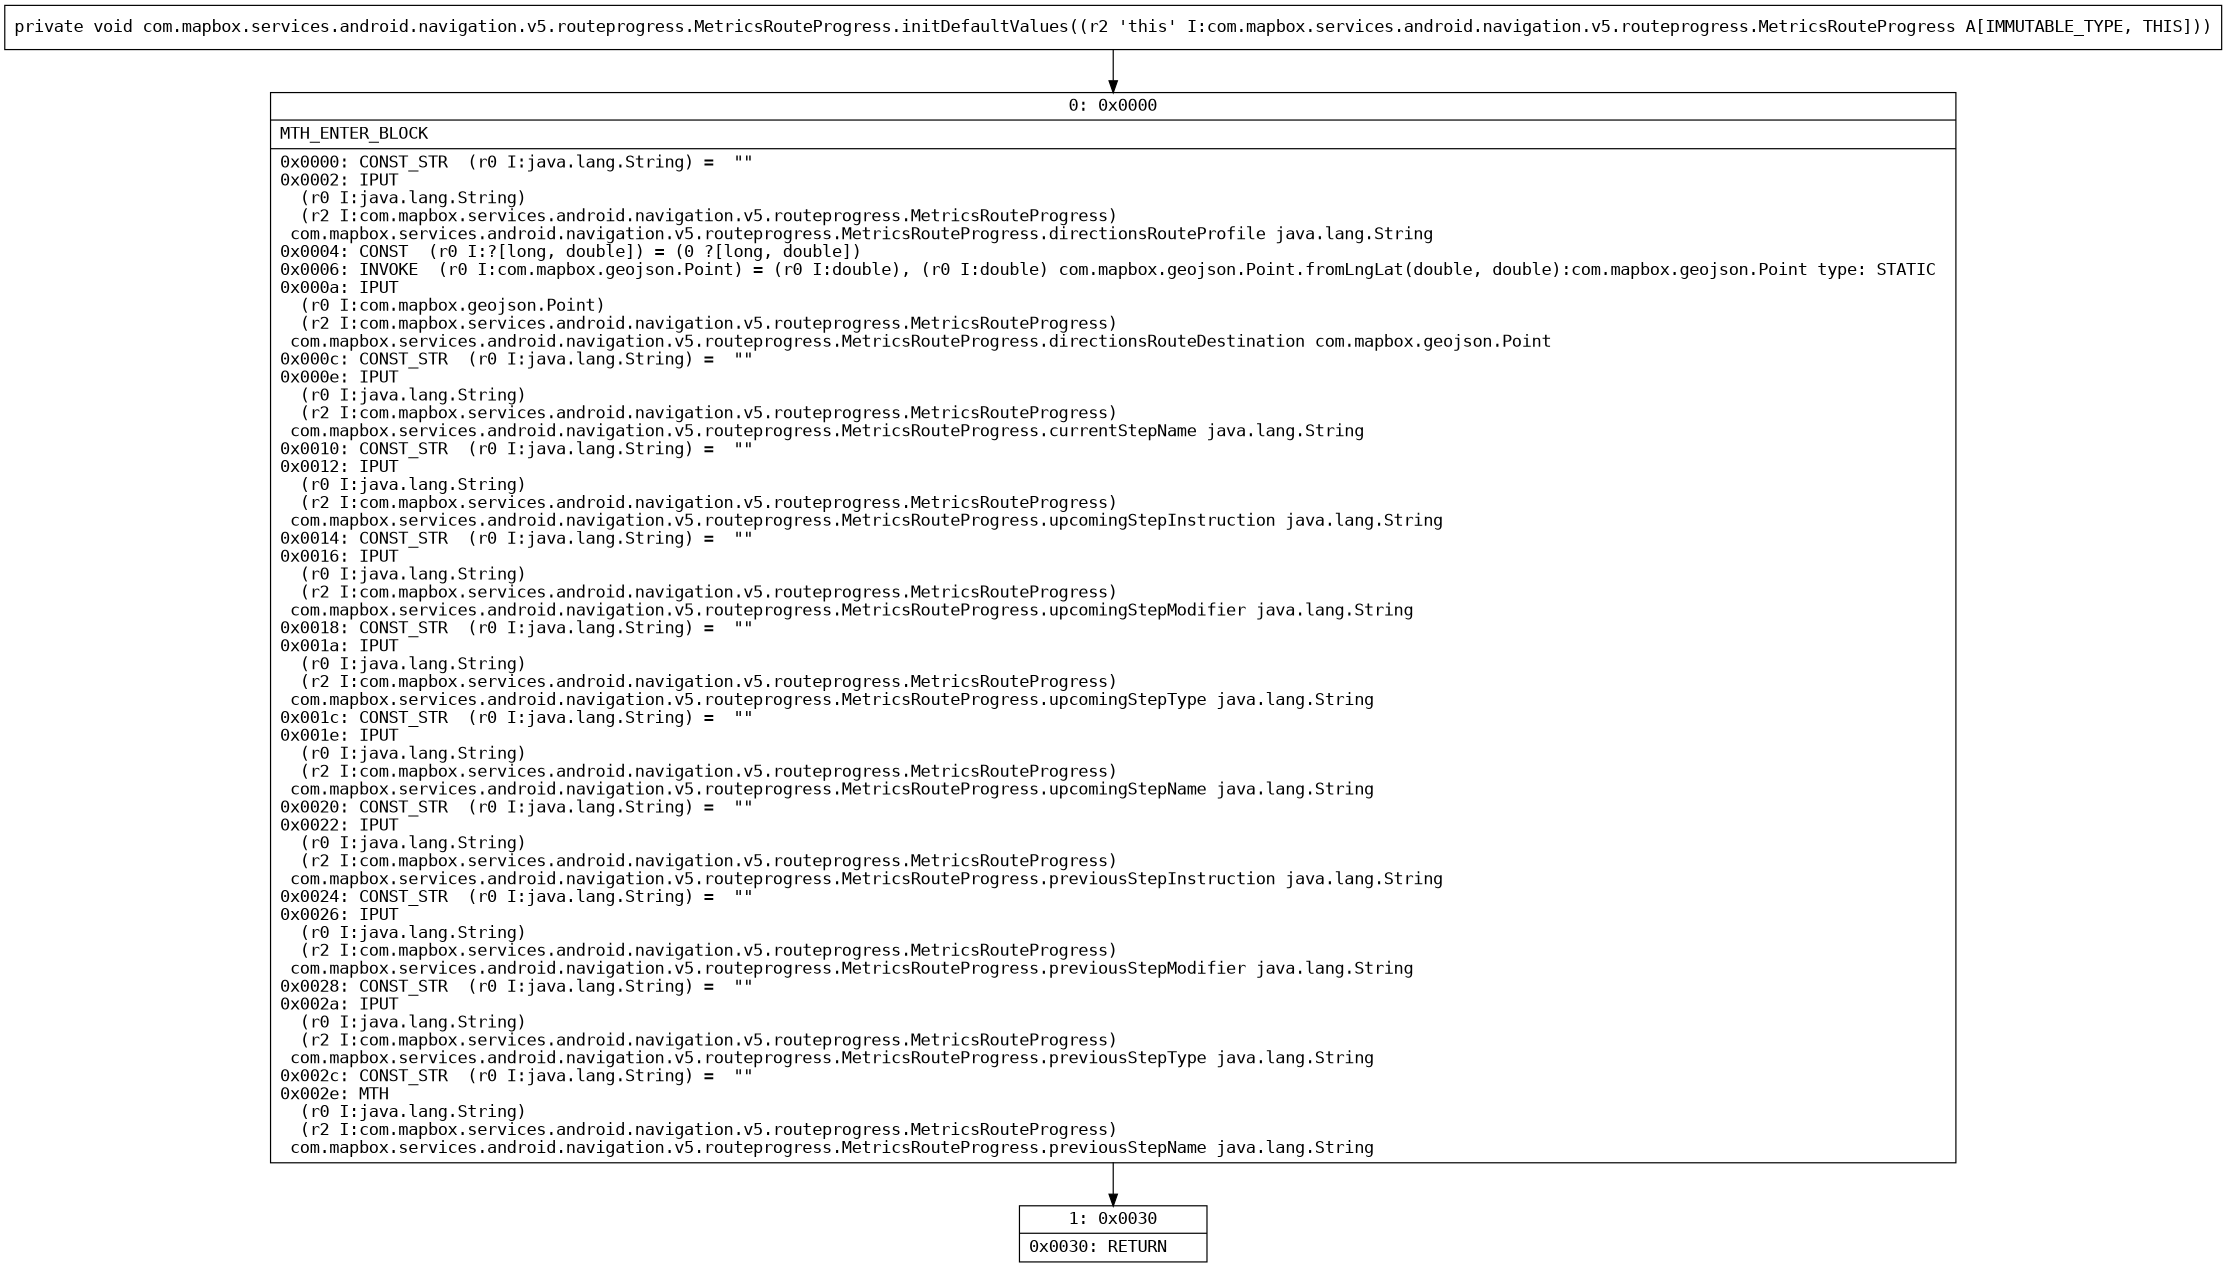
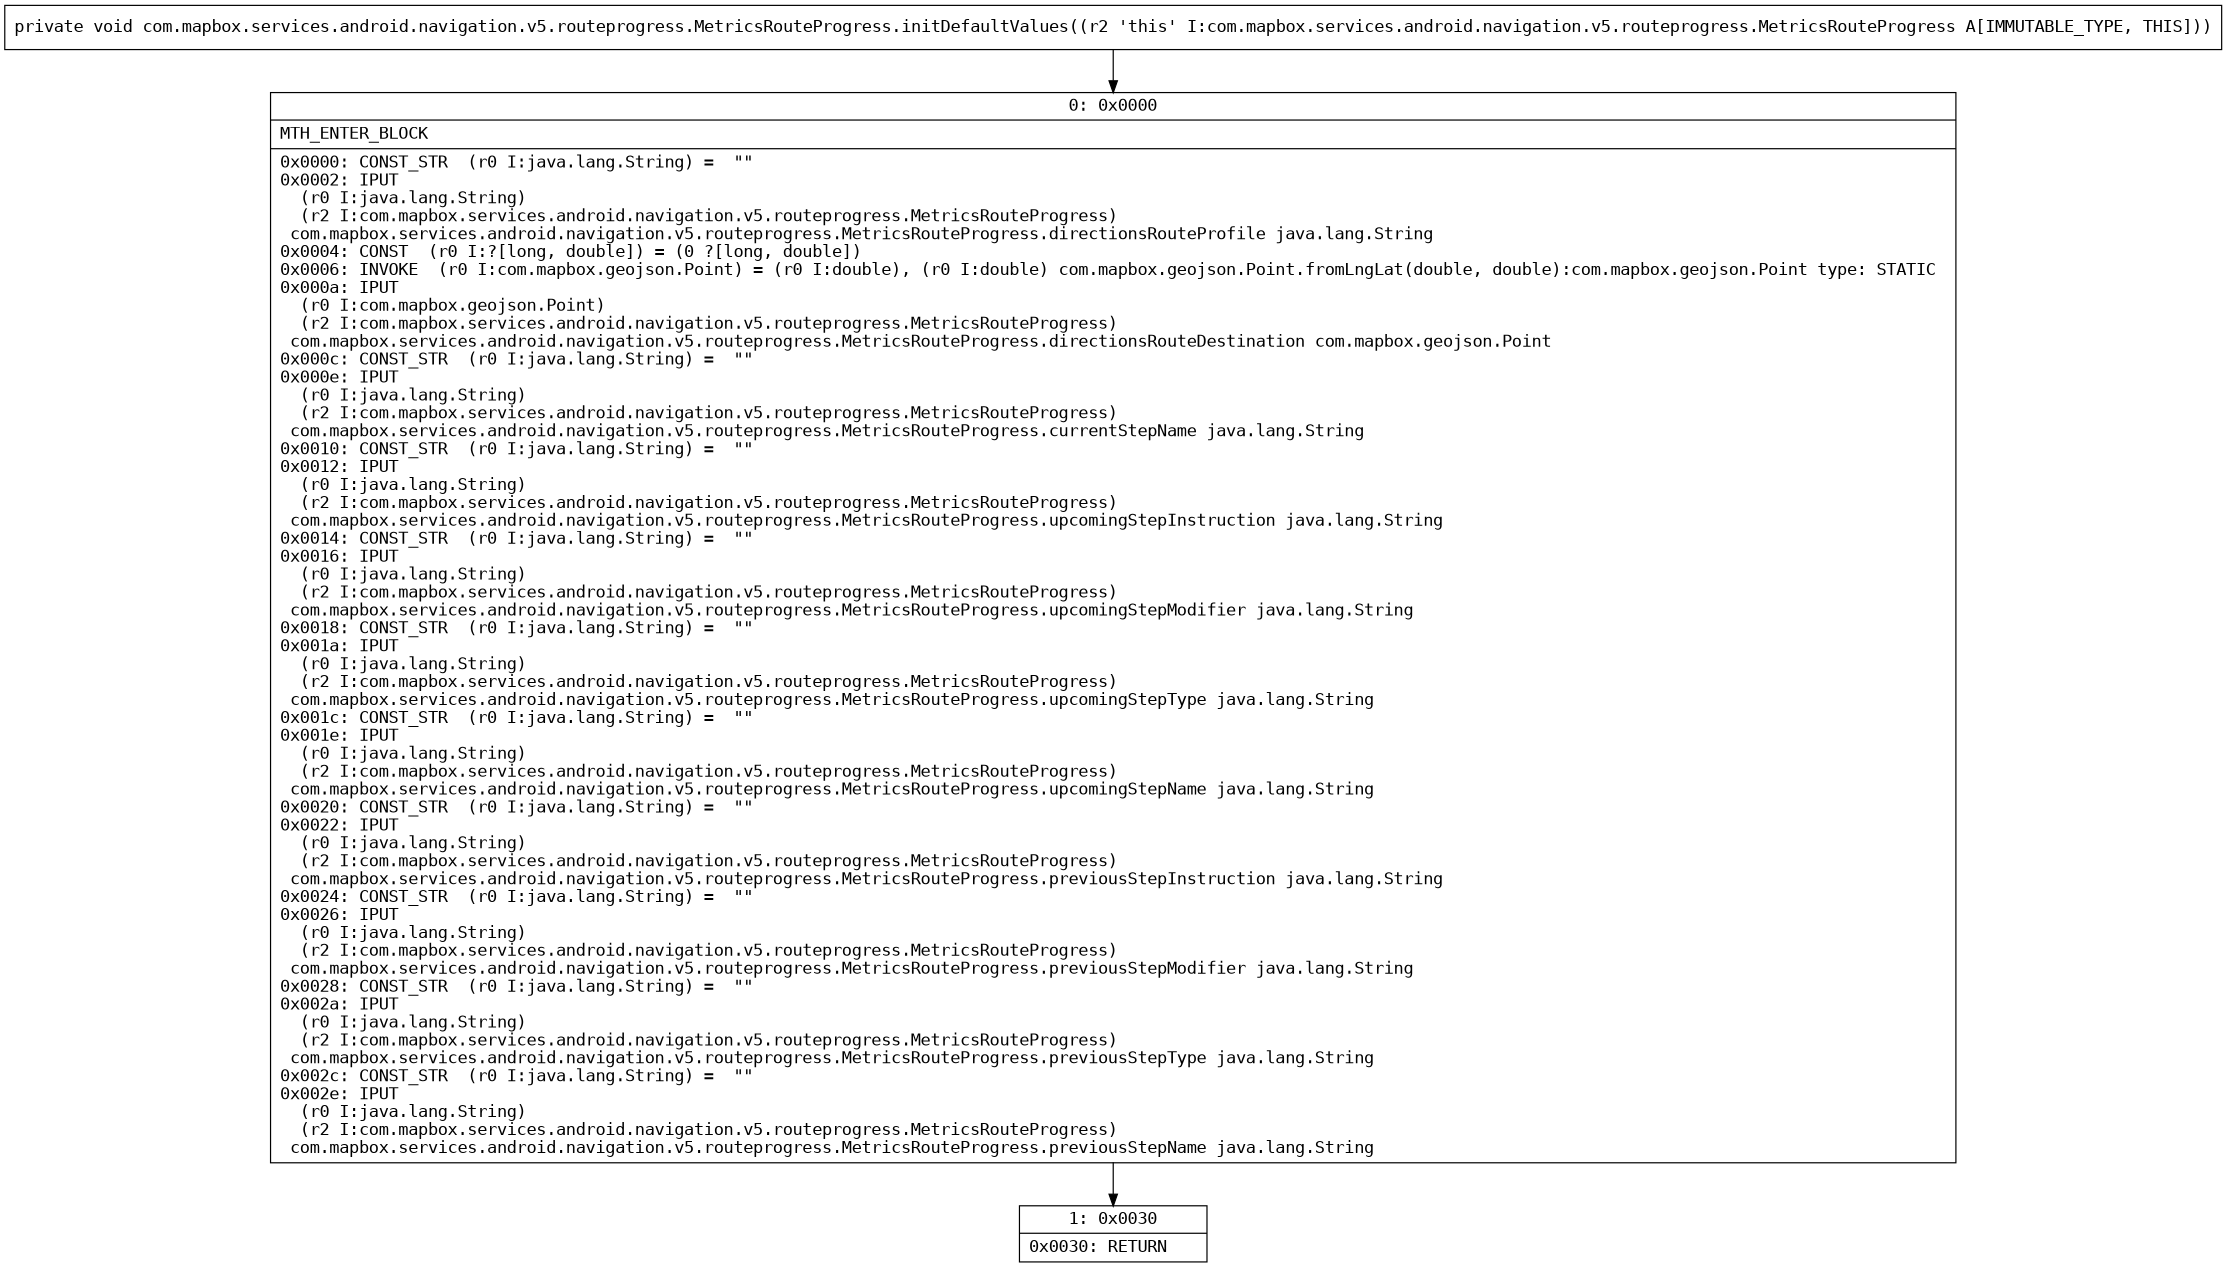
node "0: 0x0000": text "0x002e: MTH" -> "0x002e: IPUT"
